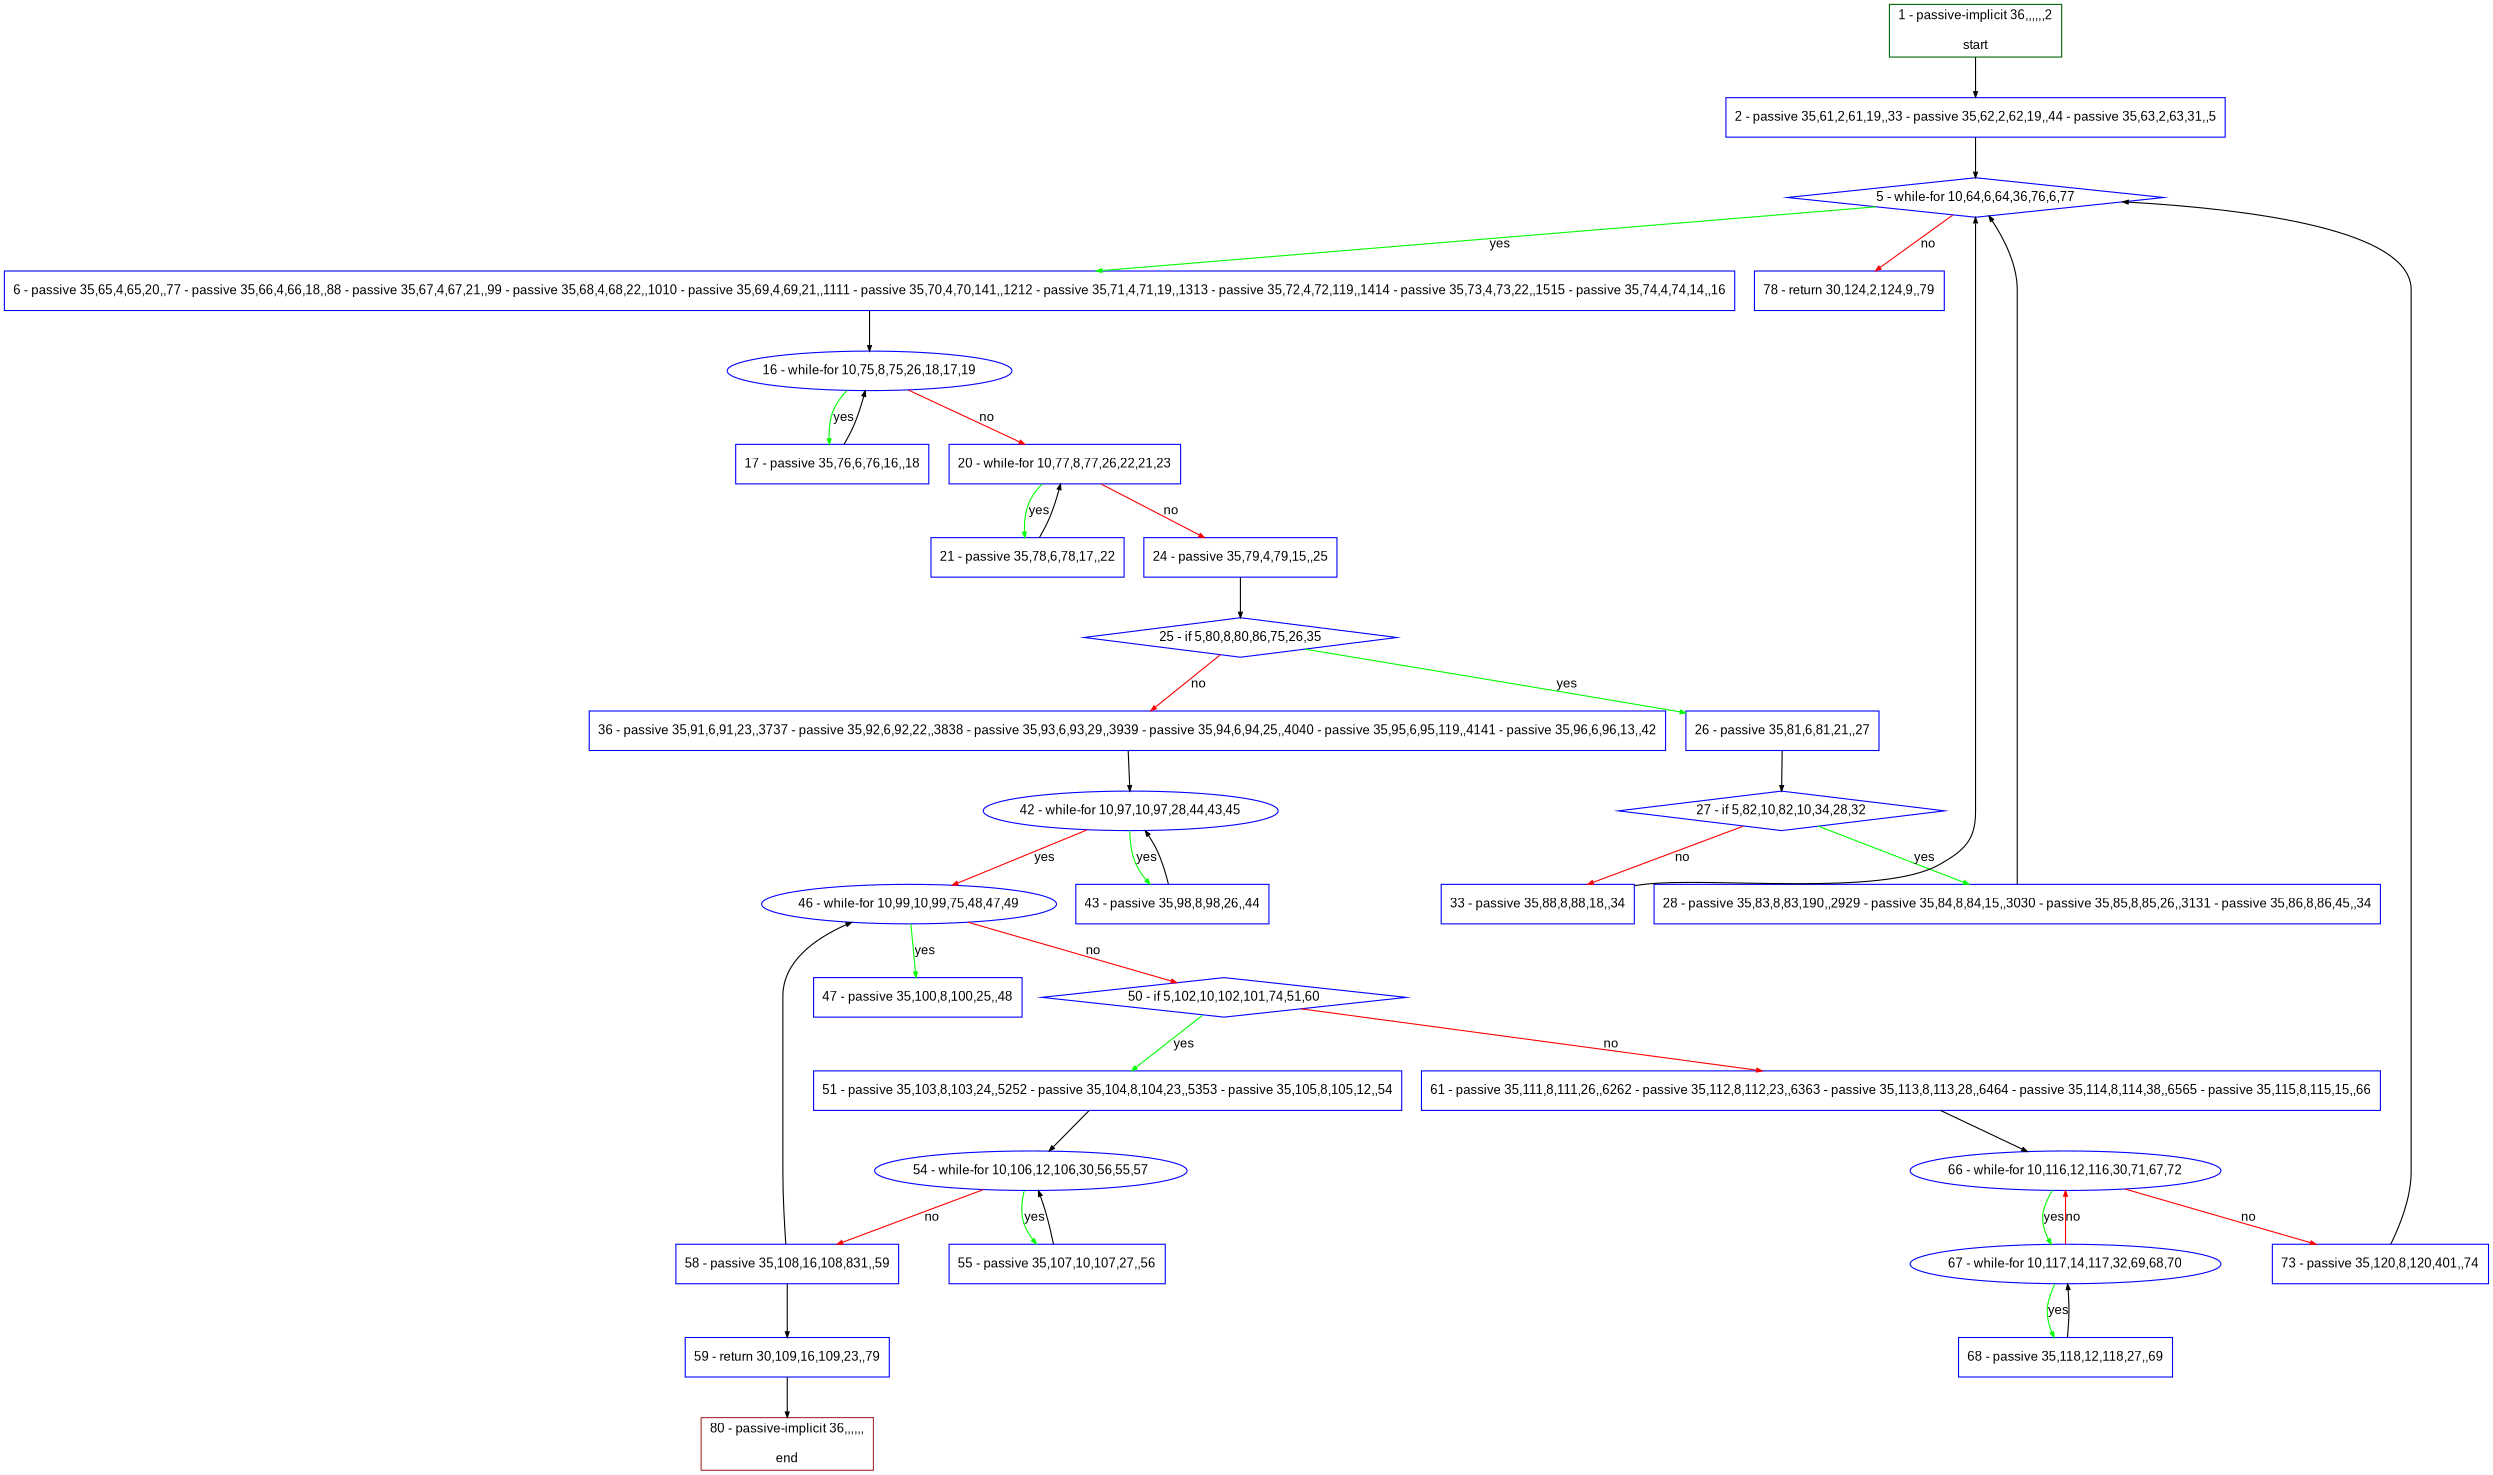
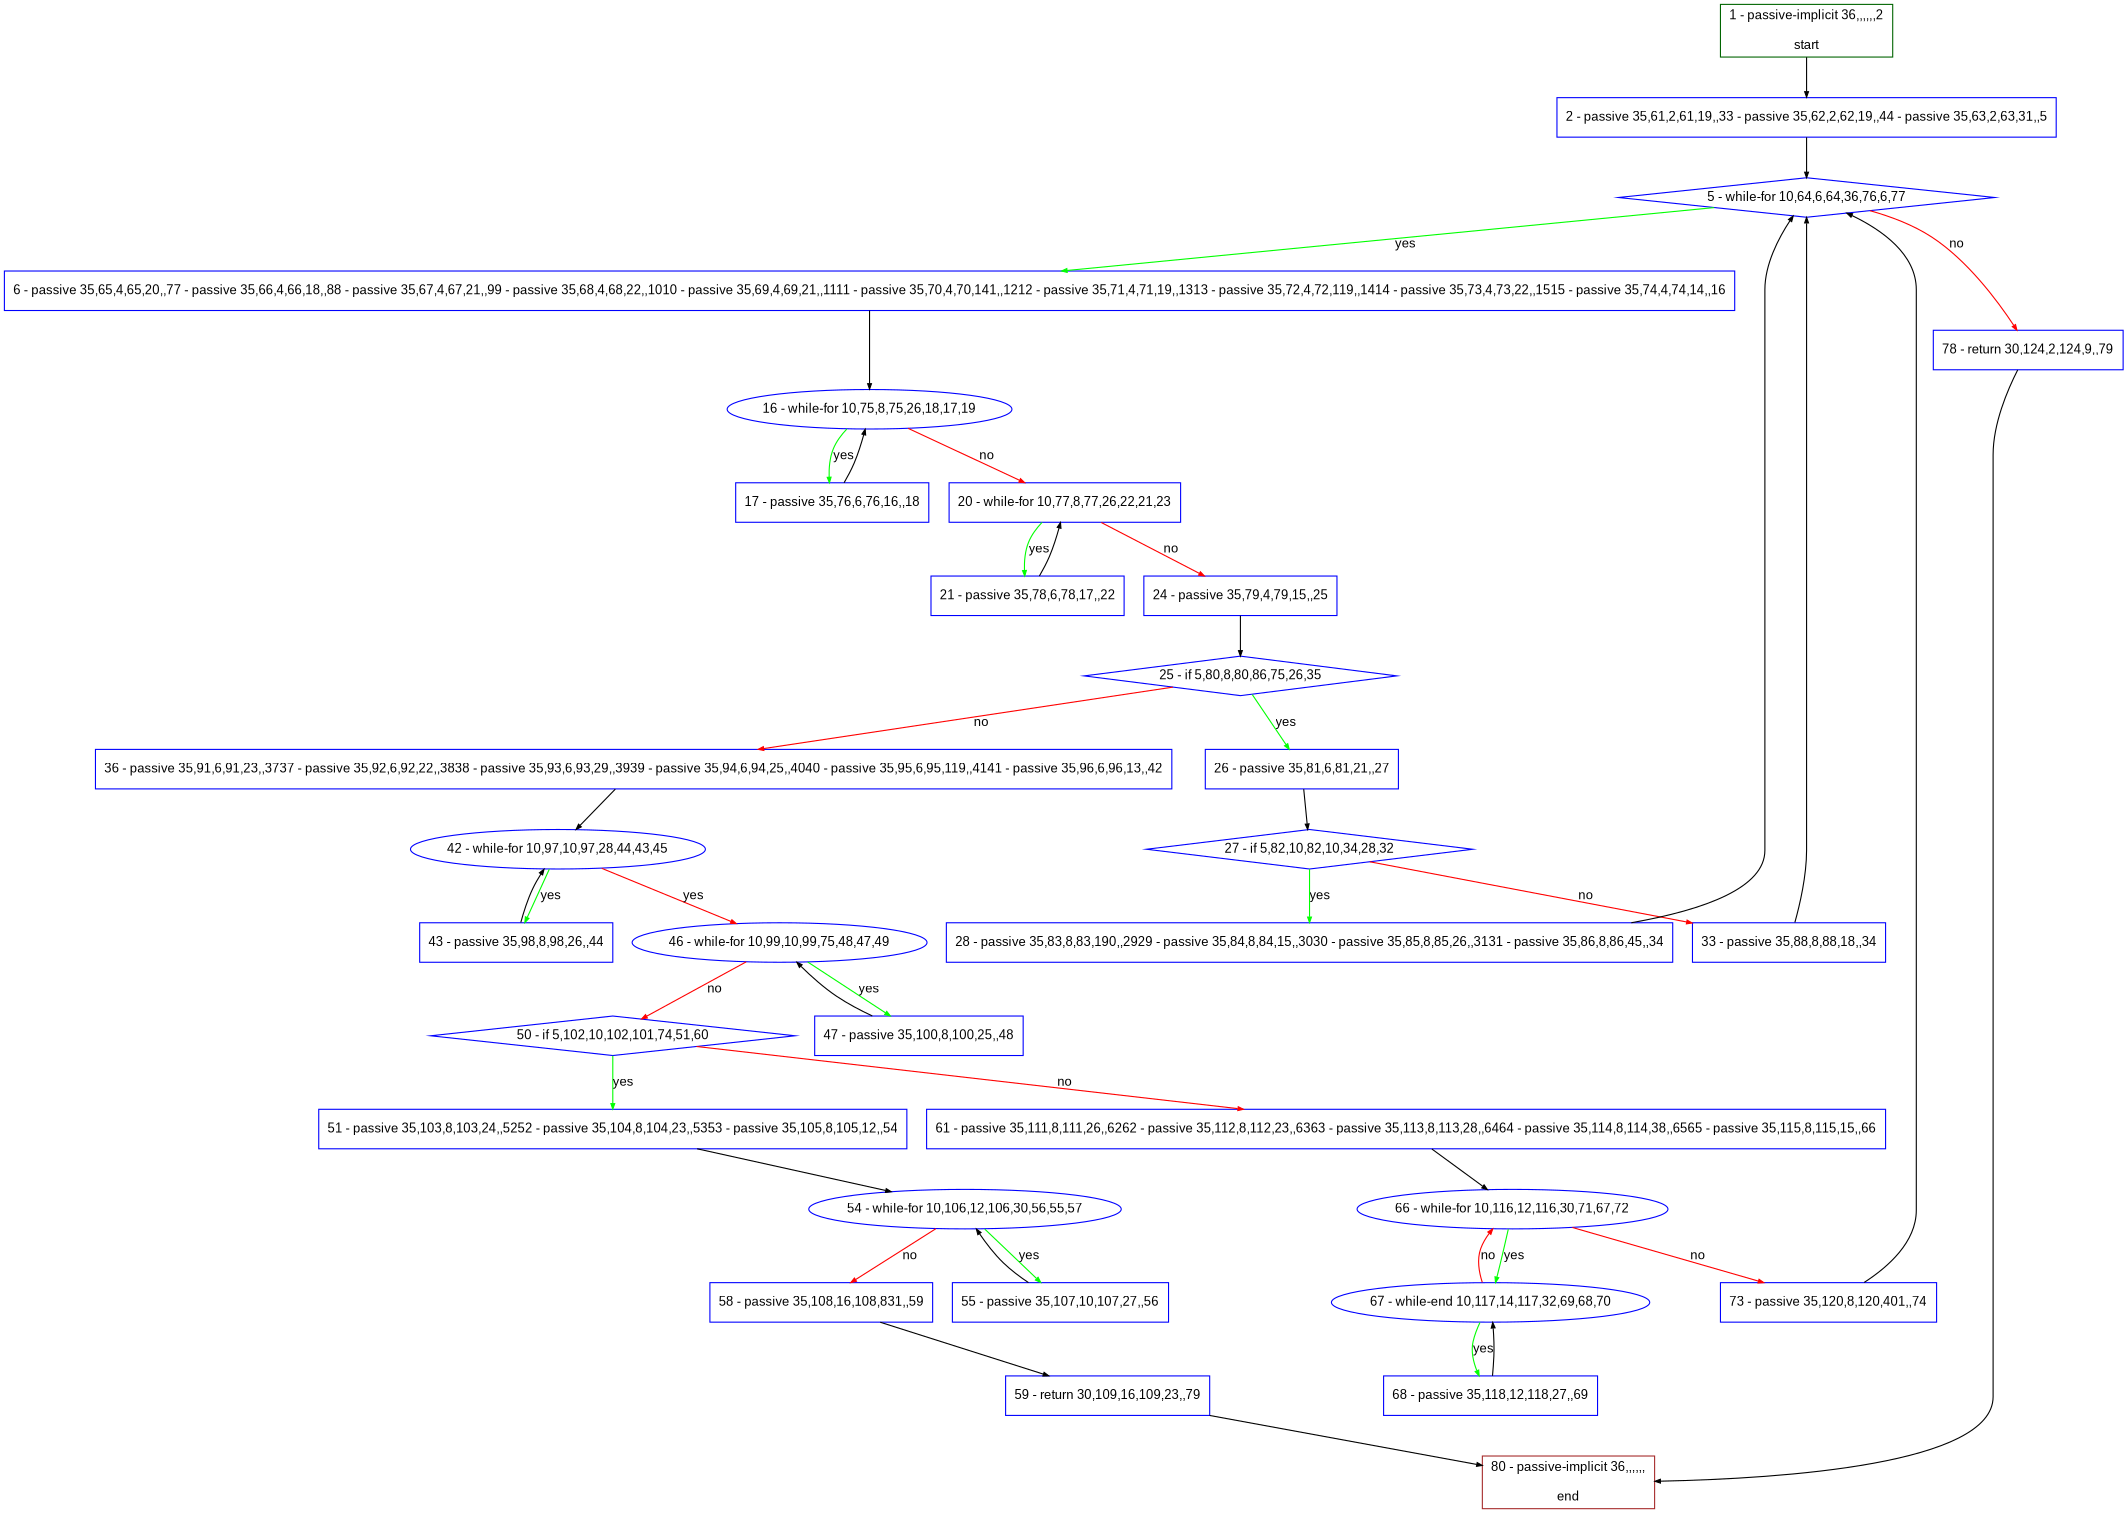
edge "78 - return 30,124,2,124,9,,79" -> "80 - passive-implicit 36,,,,,, end": added
edge "58 - passive 35,108,16,108,831,,59" -> "46 - while-for 10,99,10,99,75,48,47,49": now "47 - passive 35,100,8,100,25,,48" -> "46 - while-for 10,99,10,99,75,48,47,49"
node "67 - while-for 10,117,14,117,32,69,68,70": label "67 - while-for 10,117,14,117,32,69,68,70" -> "67 - while-end 10,117,14,117,32,69,68,70"
